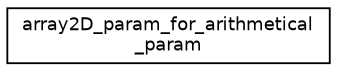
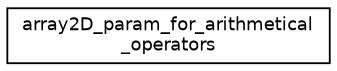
node "array2D_param_for_arithmetical _param": label "array2D_param_for_arithmetical _param" -> "array2D_param_for_arithmetical _operators"
